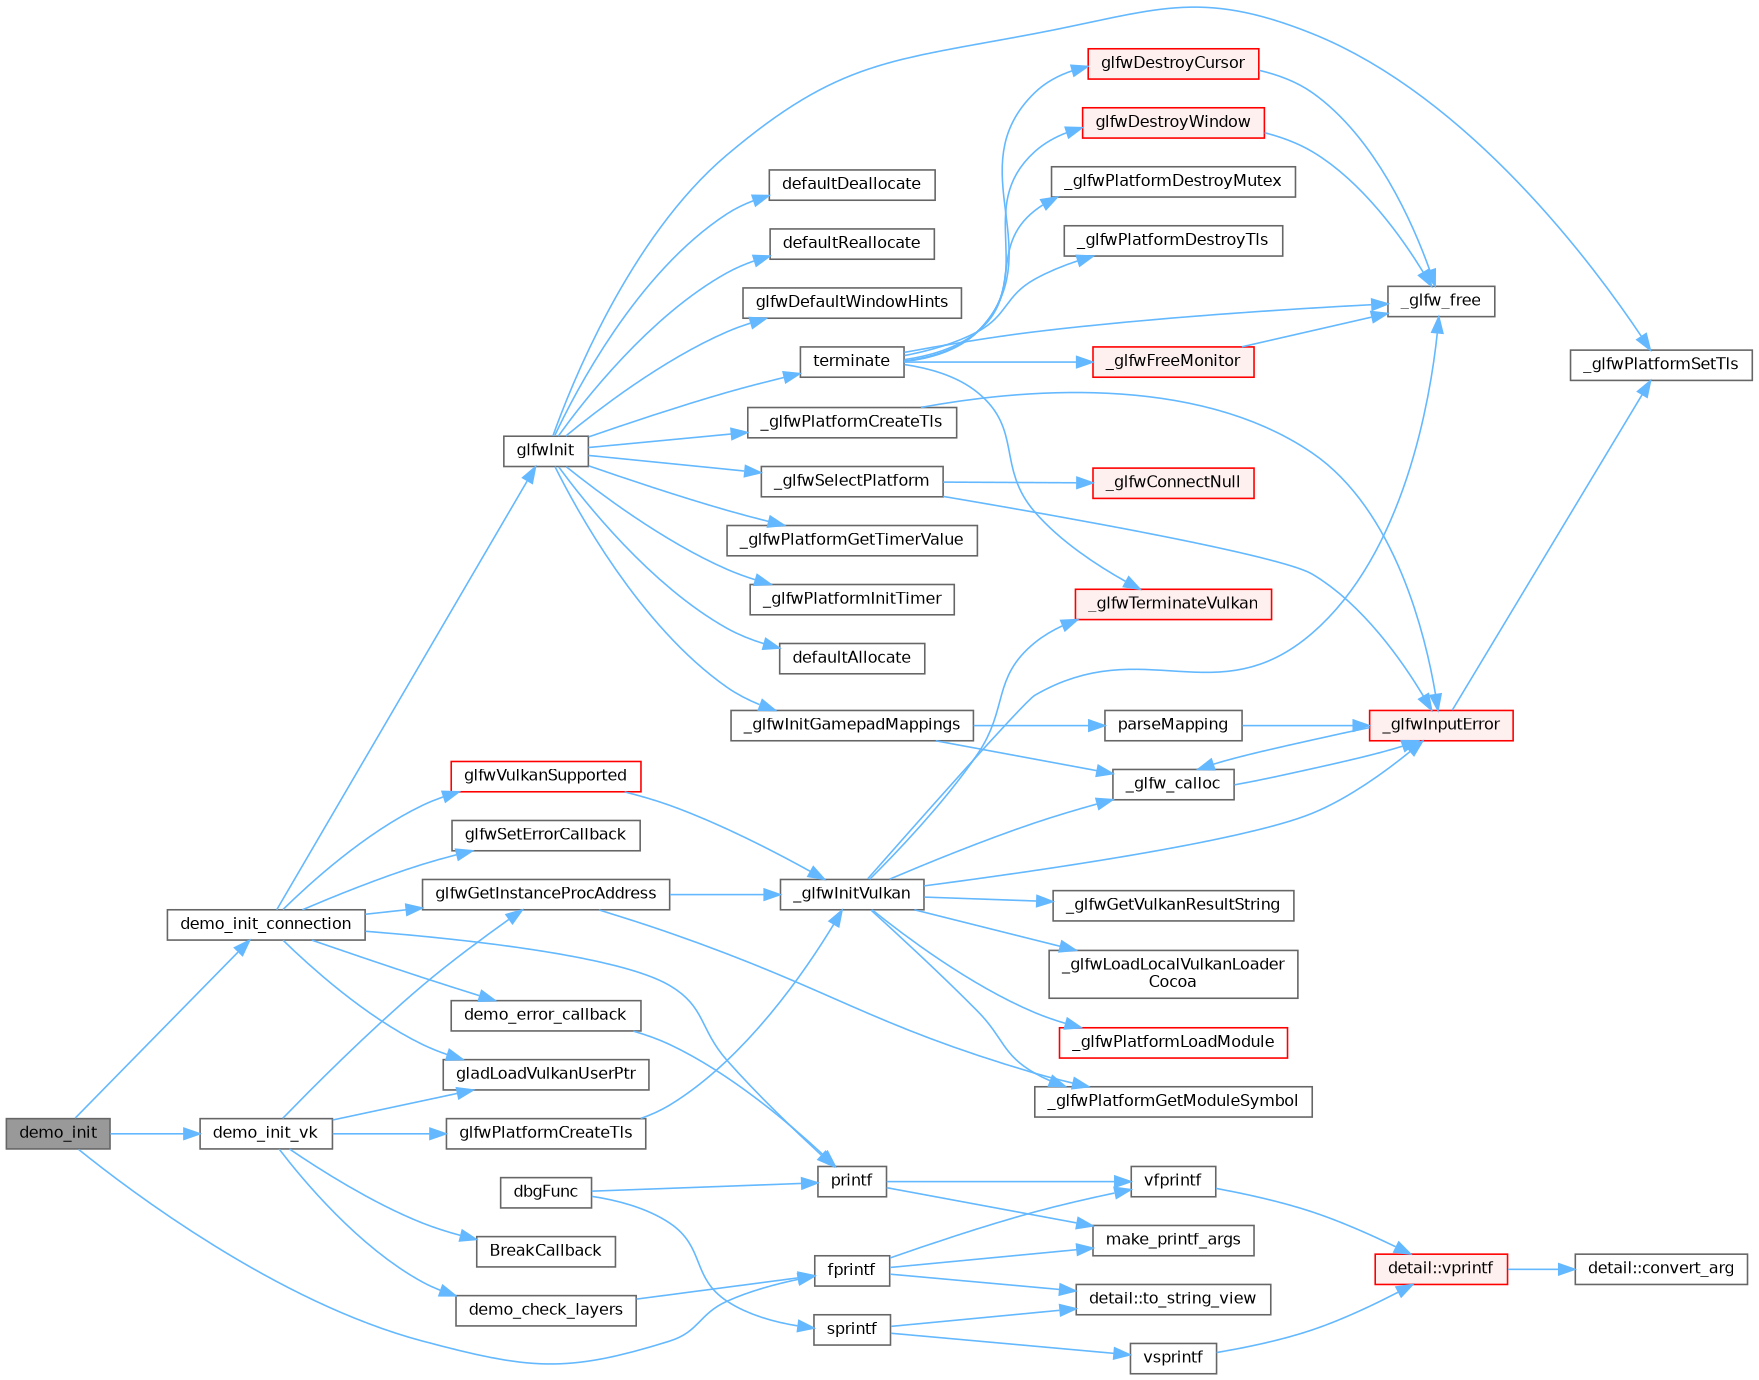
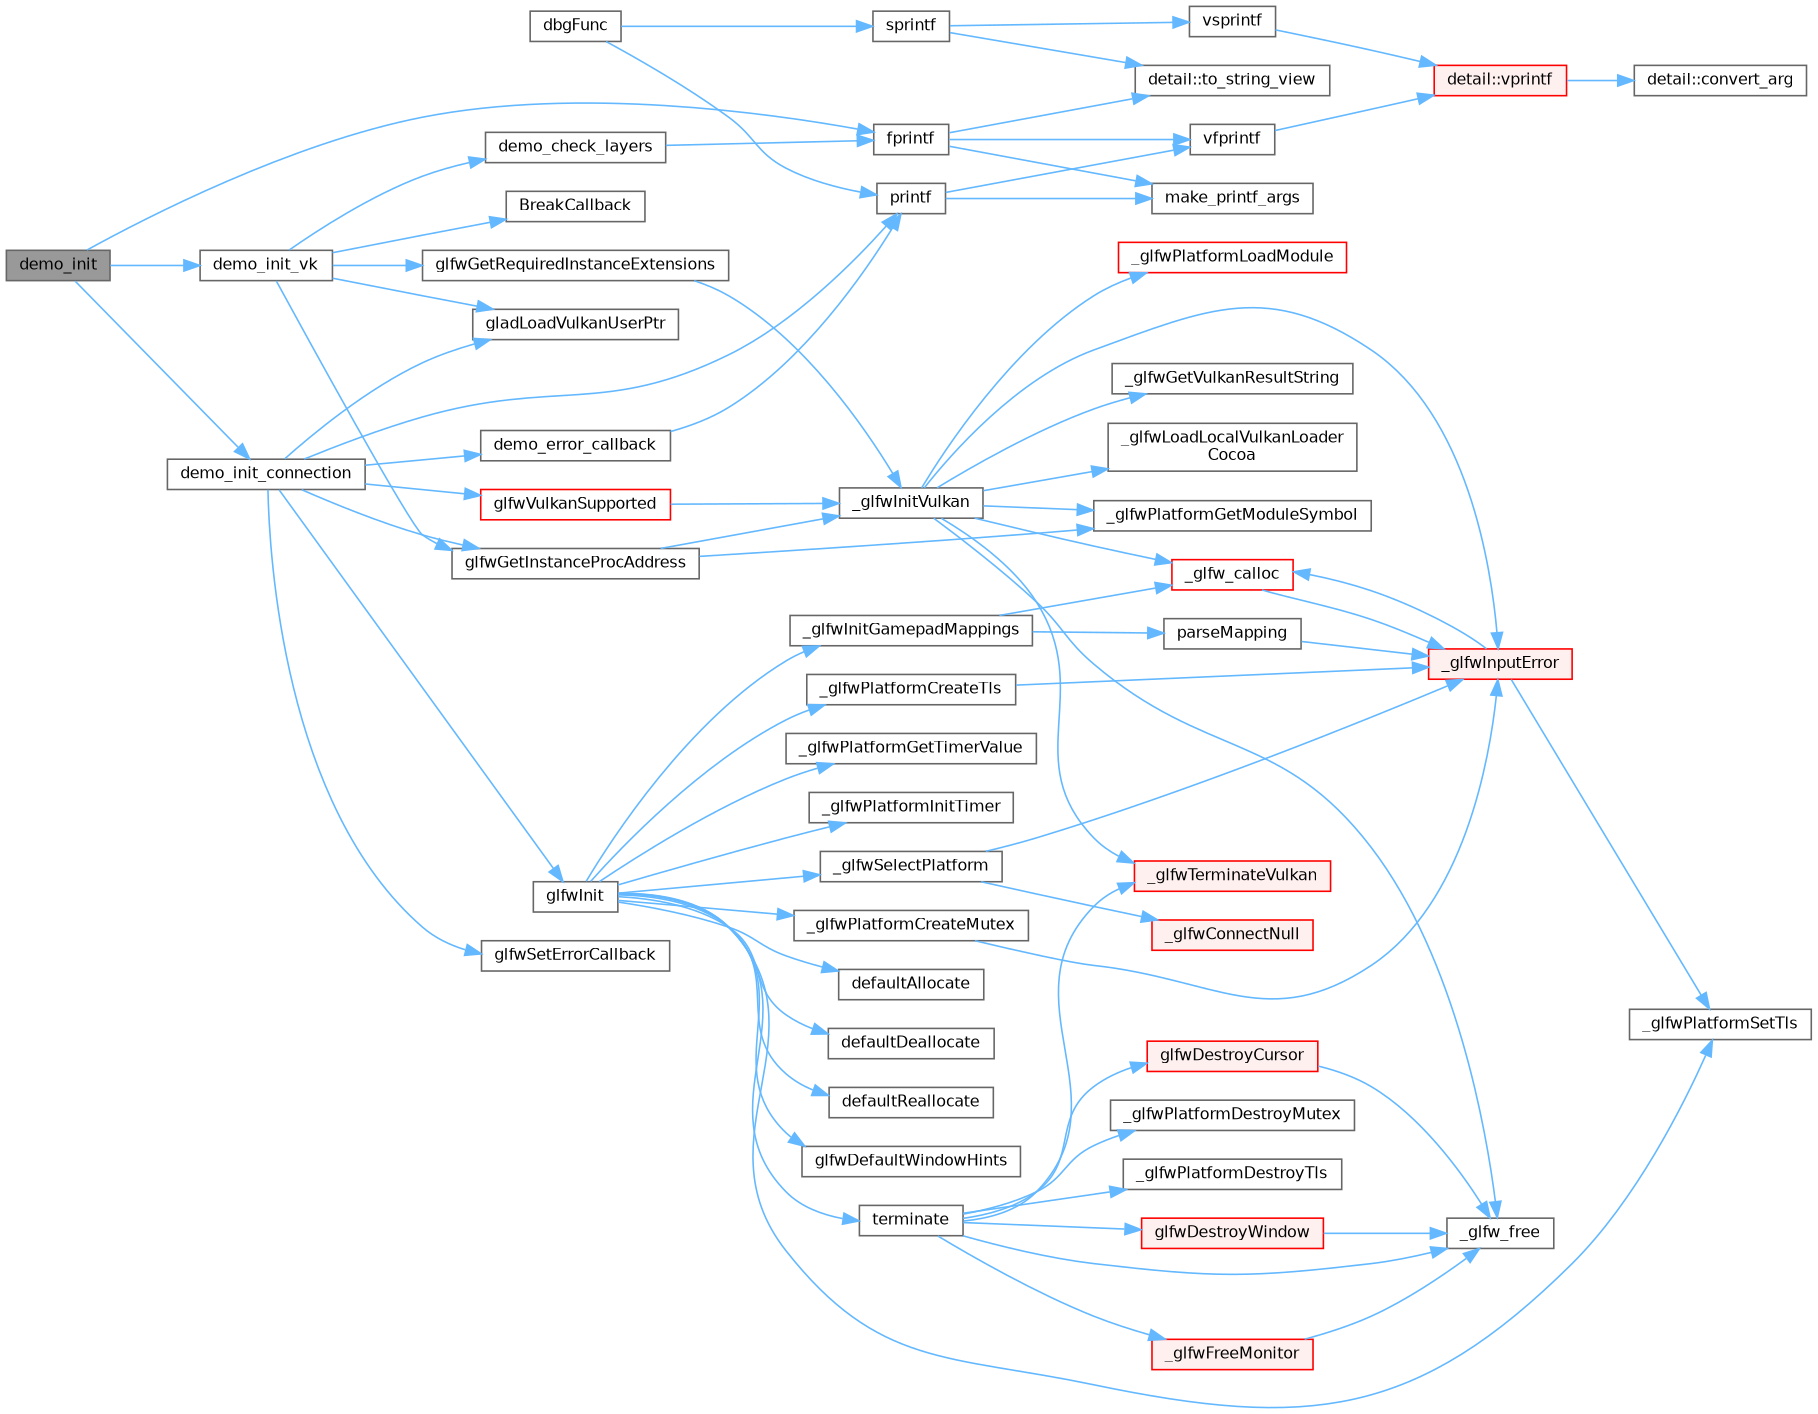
node "_glfw_calloc": color grey40 -> red
node "_glfwPlatformCreateMutex": added
node "glfwPlatformCreateTls": label "glfwPlatformCreateTls" -> "glfwGetRequiredInstanceExtensions"
